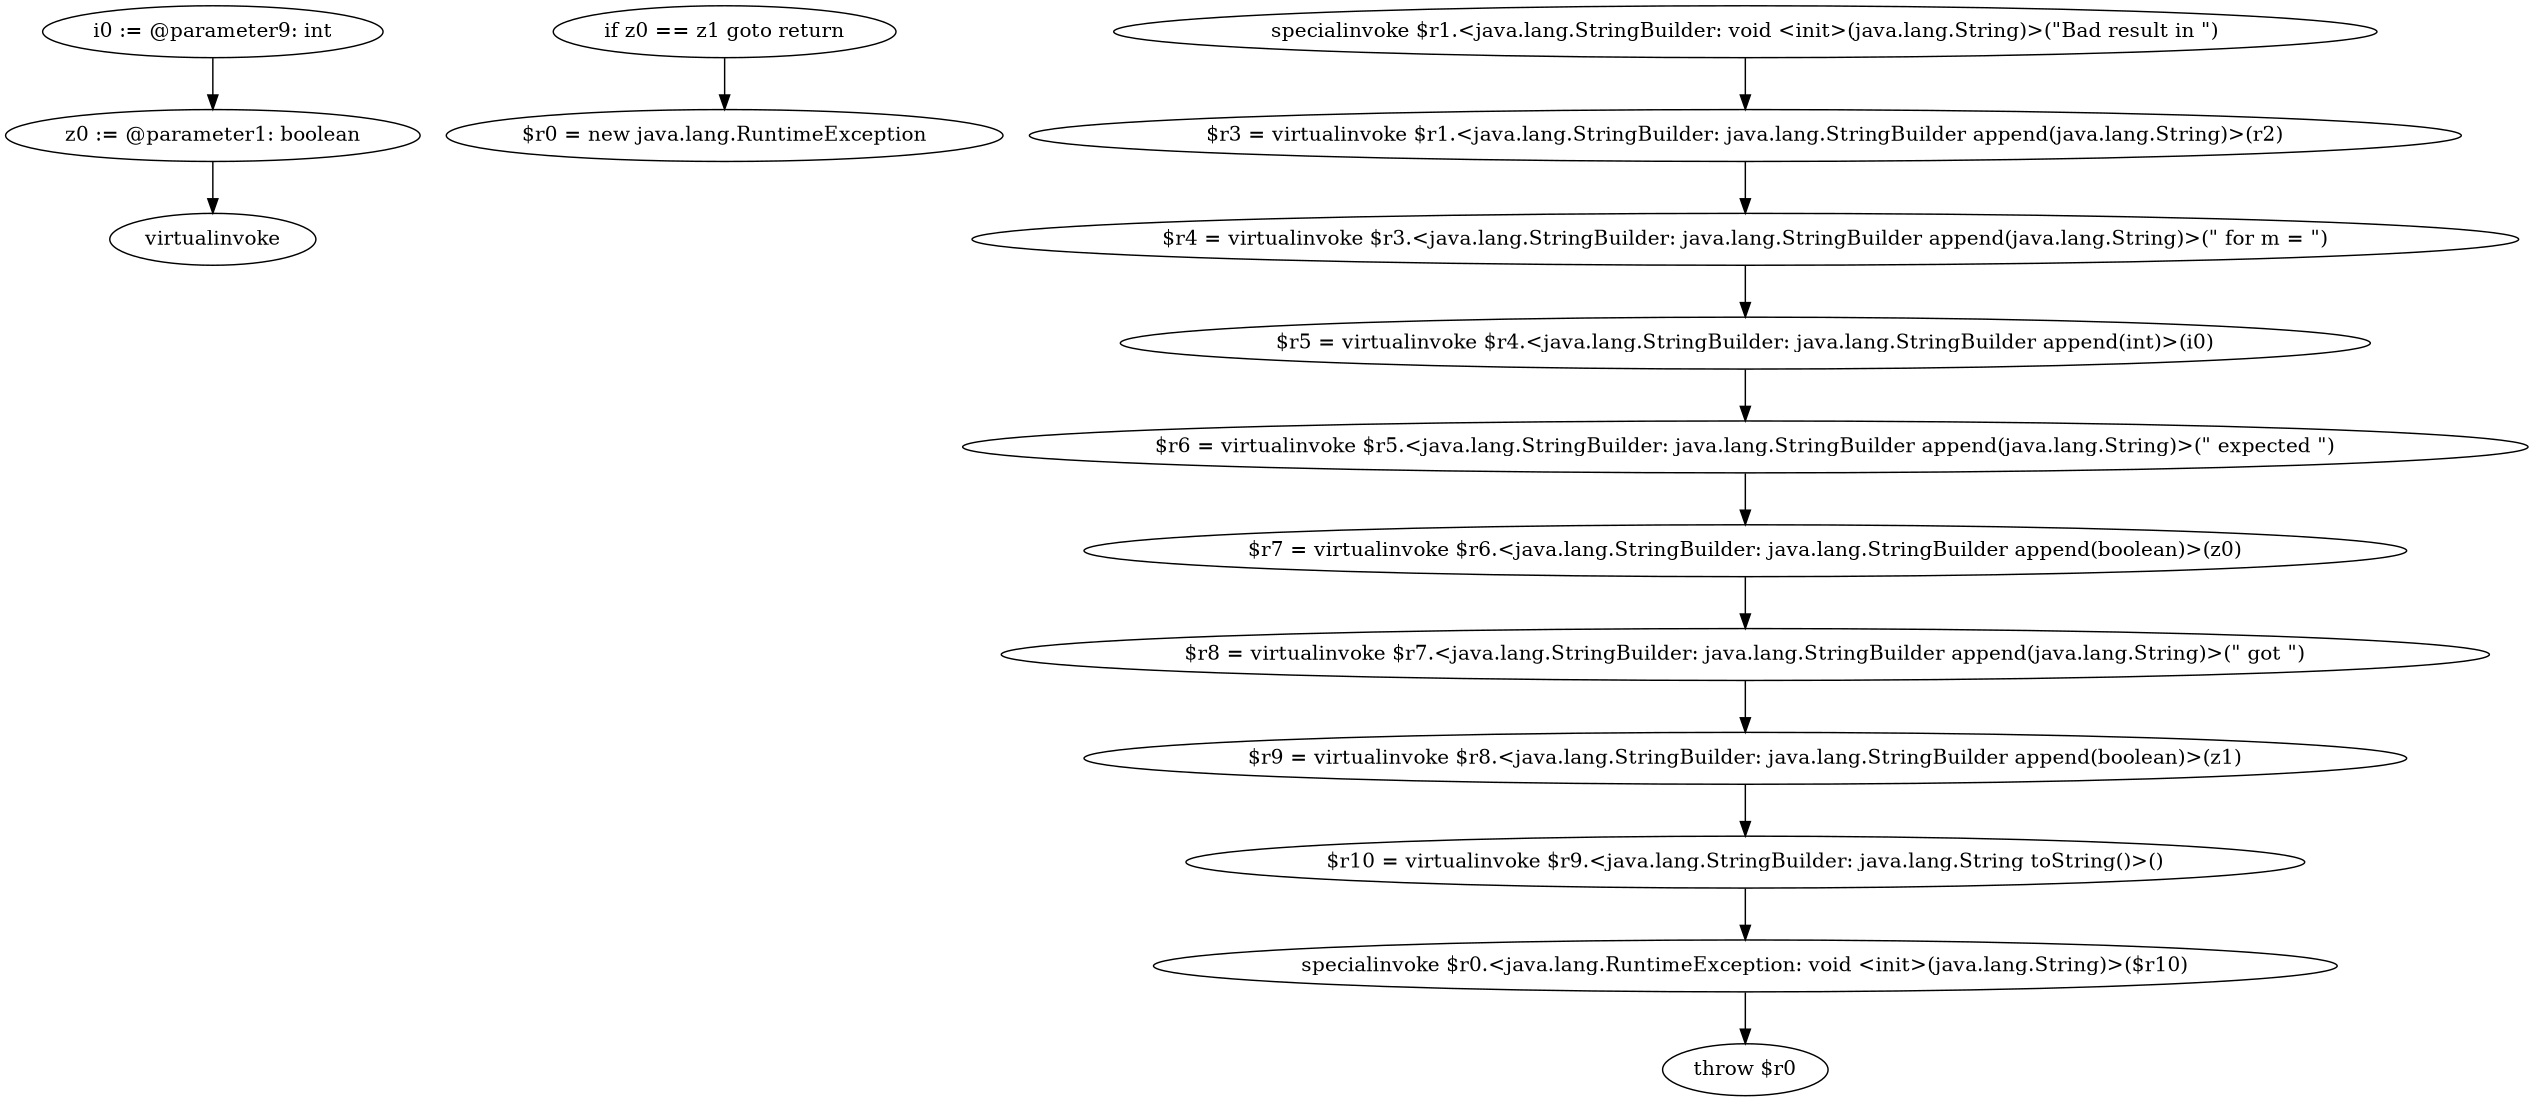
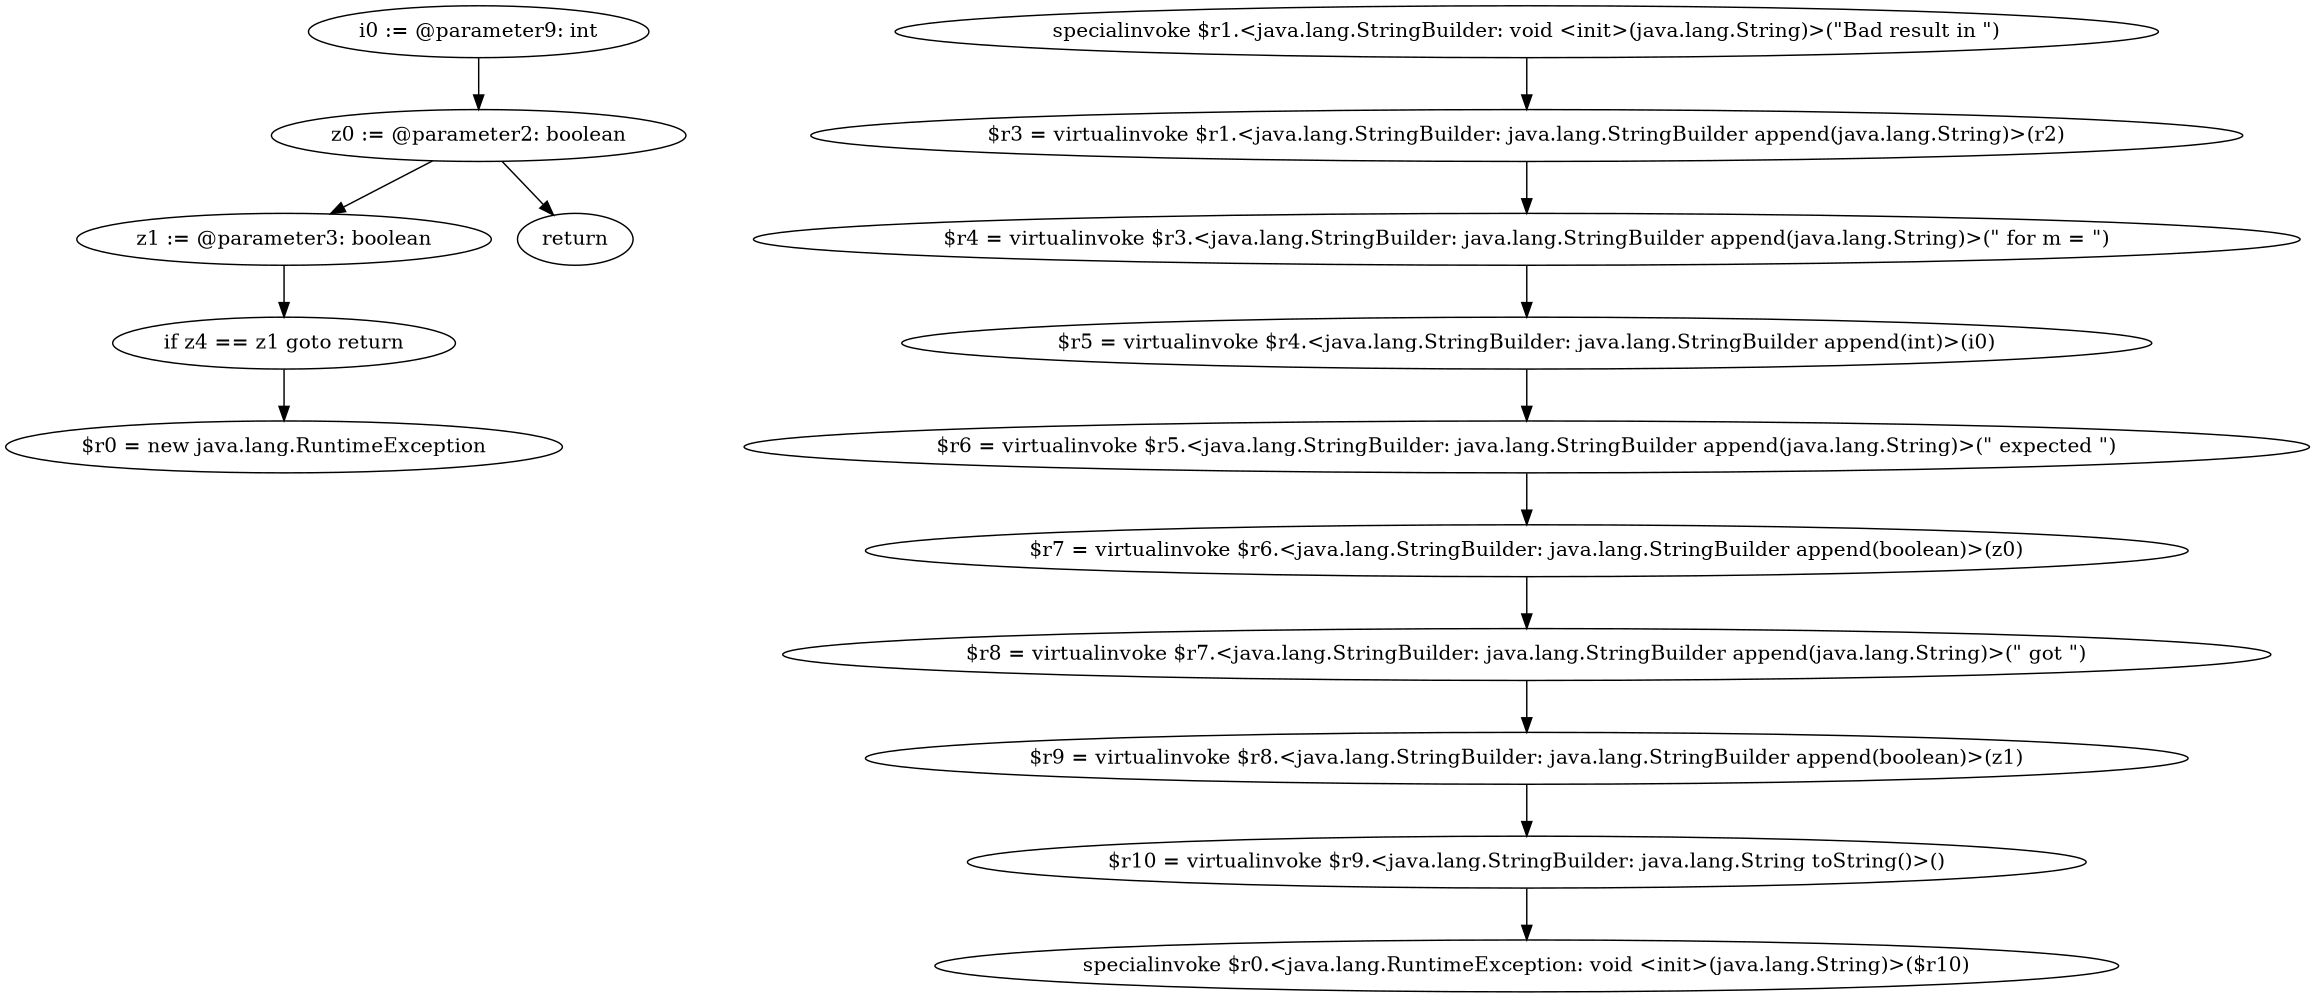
node "if z0 == z1 goto return": label "if z0 == z1 goto return" -> "if z4 == z1 goto return"
node "z0 := @parameter1: boolean": label "z0 := @parameter1: boolean" -> "z0 := @parameter2: boolean"
node "virtualinvoke": label "virtualinvoke" -> "return"
node "z1 := @parameter3: boolean": added
node "throw $r0": removed
